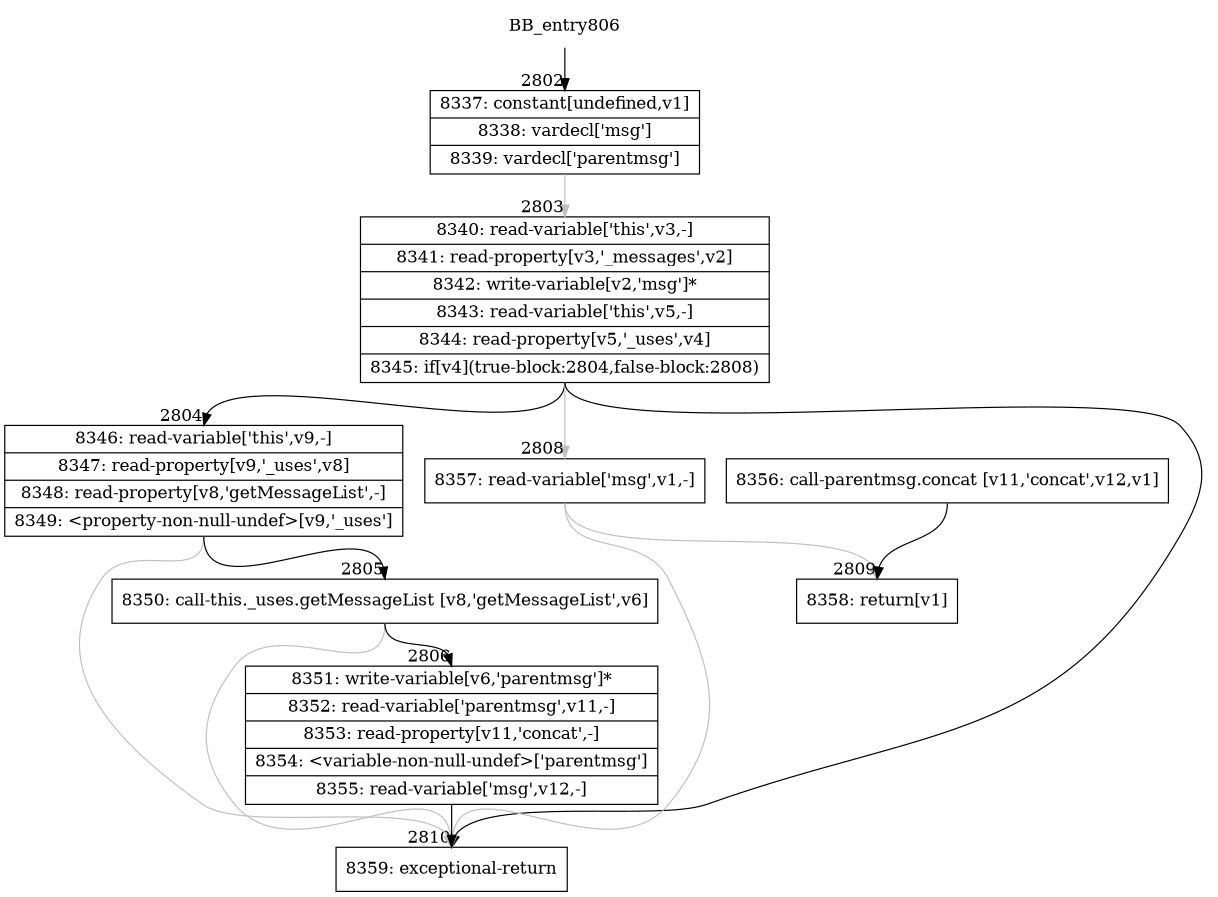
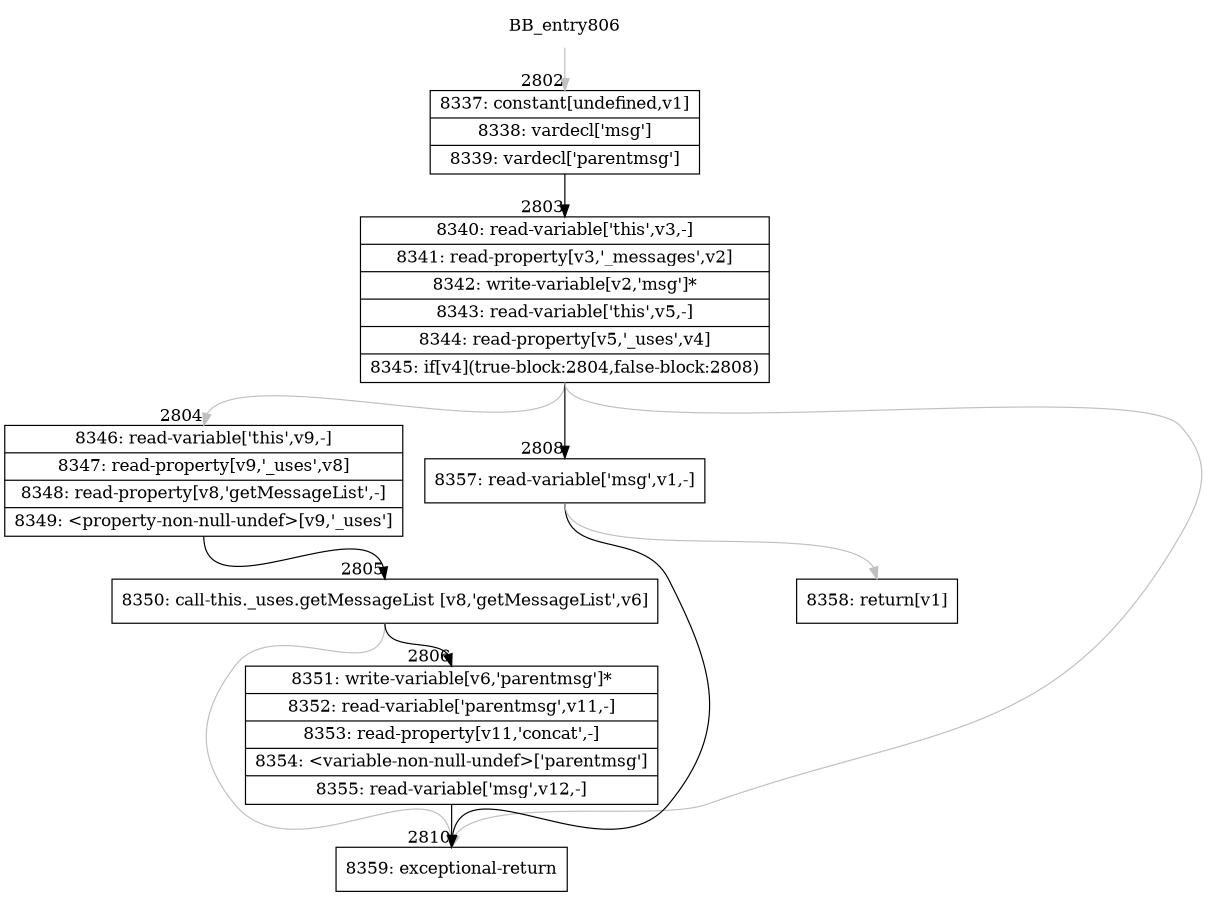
edge "BB_entry806" -> "8337: constant[undefined,v1]": color black -> gray
edge "8337: constant[undefined,v1]" -> "8340: read-variable['this',v3,-]": color gray -> black
edge "8340: read-variable['this',v3,-]" -> "8346: read-variable['this',v9,-]": color black -> gray
edge "8340: read-variable['this',v3,-]" -> "8357: read-variable['msg',v1,-]": color gray -> black
node "8356: call-parentmsg.concat [v11,'concat',v12,v1]": removed
edge "8340: read-variable['this',v3,-]" -> "8359: exceptional-return": color black -> gray
edge "8357: read-variable['msg',v1,-]" -> "8359: exceptional-return": color gray -> black
edge "8346: read-variable['this',v9,-]" -> "8359: exceptional-return": removed
